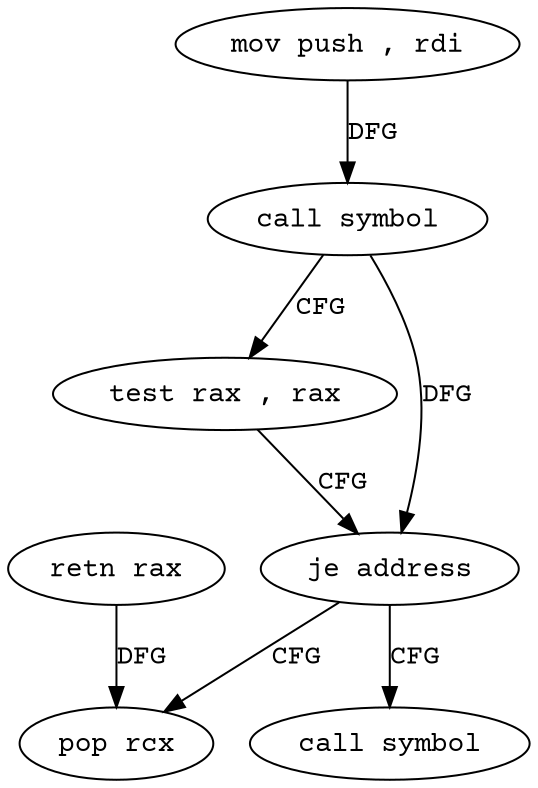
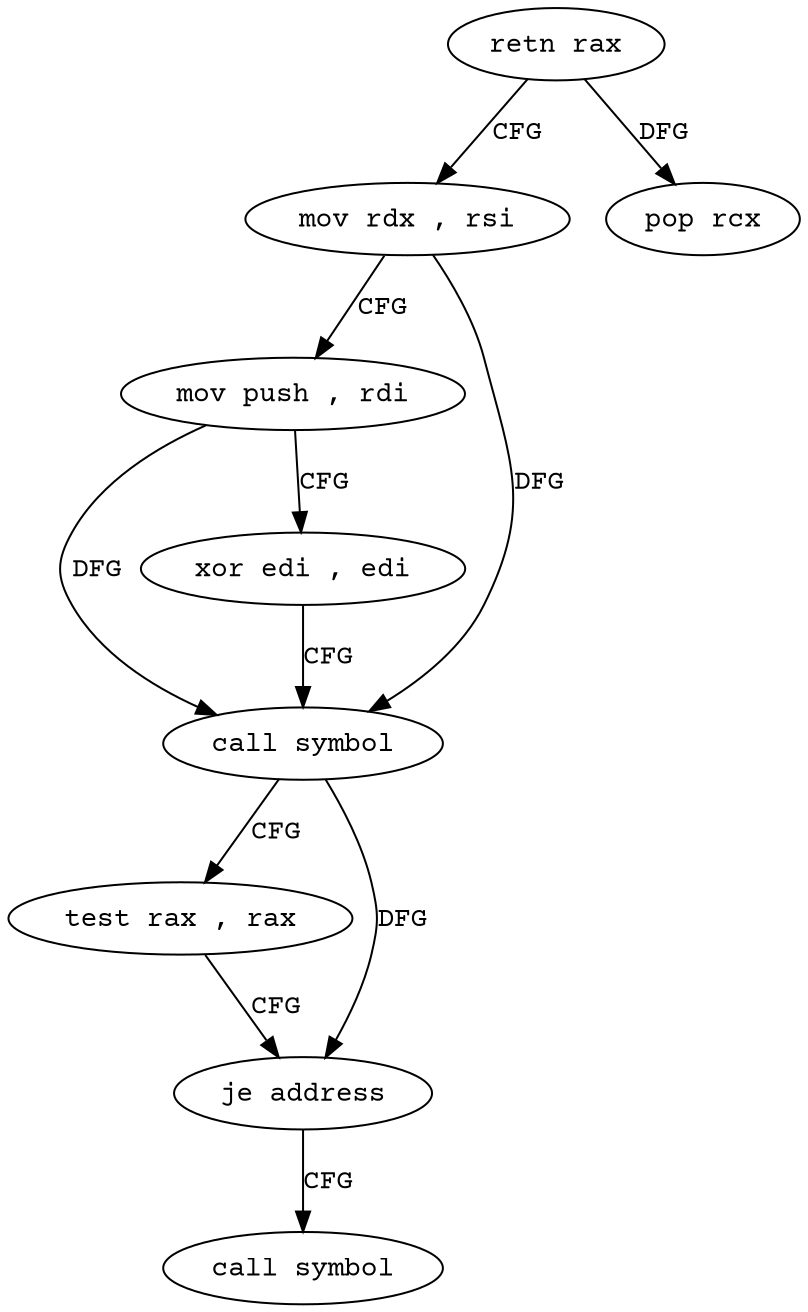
node "mov rdx , rsi": added
node "xor edi , edi": added
edge "je address" -> "pop rcx": removed, label "CFG"
